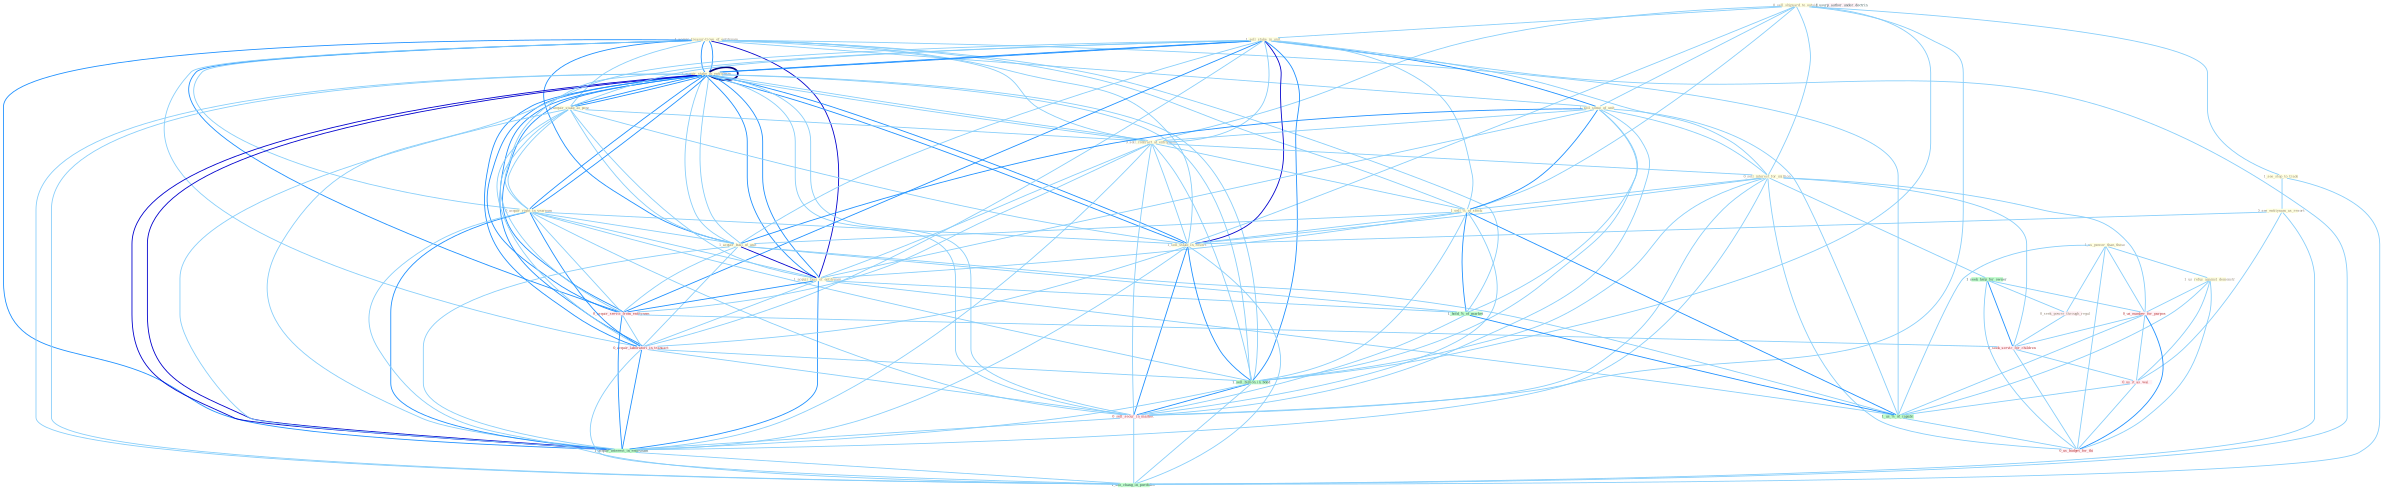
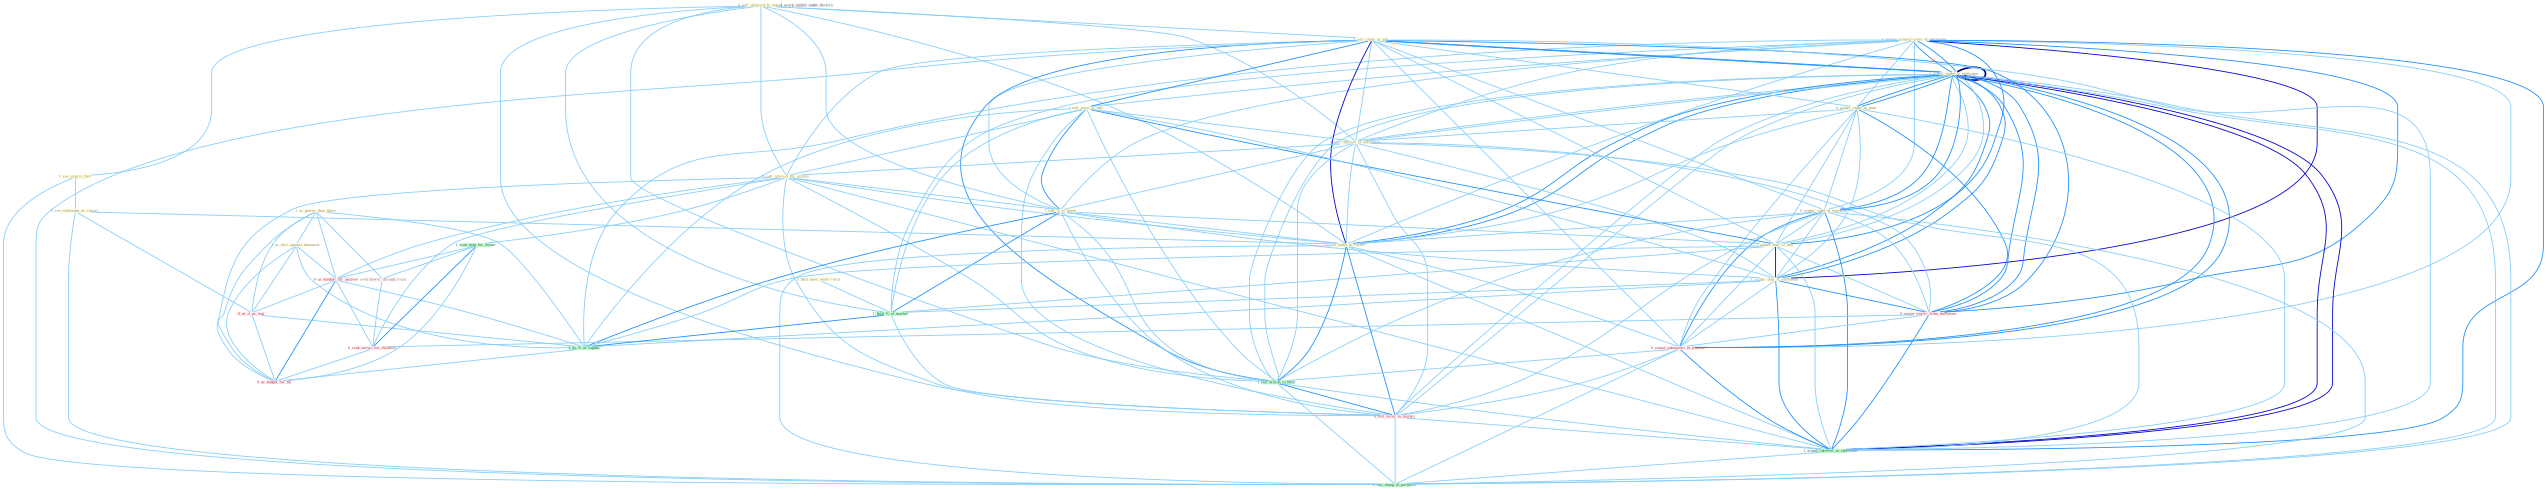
node "1_acquir_treasur-trove_of_entitynam": label "1_acquir_treasur-trove_of_entitynam" -> "1_purpos_treasur-trove_of_entitynam"
edge "0_sell_shipyard_to_outsid" -- "1_sell_some_of_unit": now "0_sell_shipyard_to_outsid" -- "1_hold_%_of_market"
node "1_see_step_to_trade": label "1_see_step_to_trade" -> "1_see_step_to_forc"
edge "0_acquir_stake_at_penc" -- "0_acquir_servic_from_entitynam": color #87cefa -> #1e90ff
node "0_hold_meet_while_refus": added
node "1_us_refus_against_demonstr": label "1_us_refus_against_demonstr" -> "1_us_forc_against_demonstr"
edge "0_seek_servic_for_children" -- "0_us_it_as_wai": now "1_us_power_than_those" -- "0_us_it_as_wai"
